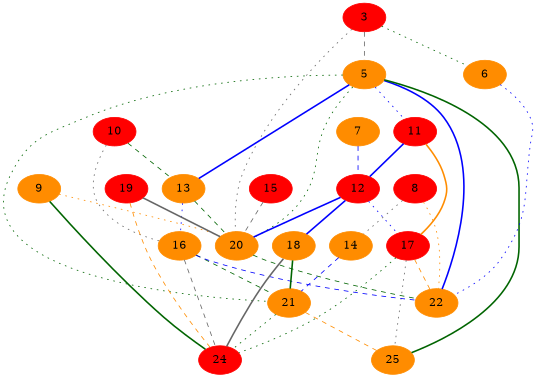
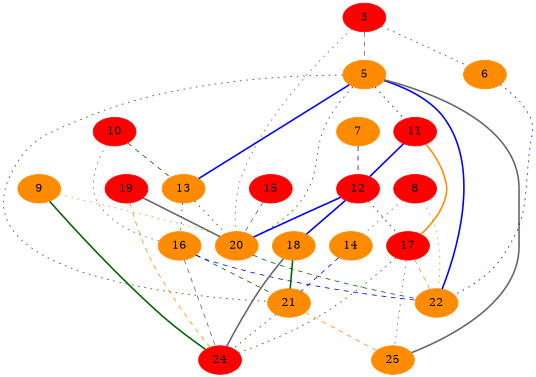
edge "5" -- "25": color darkgreen -> gray40
edge "13" -- "20": style dashed -> dotted
